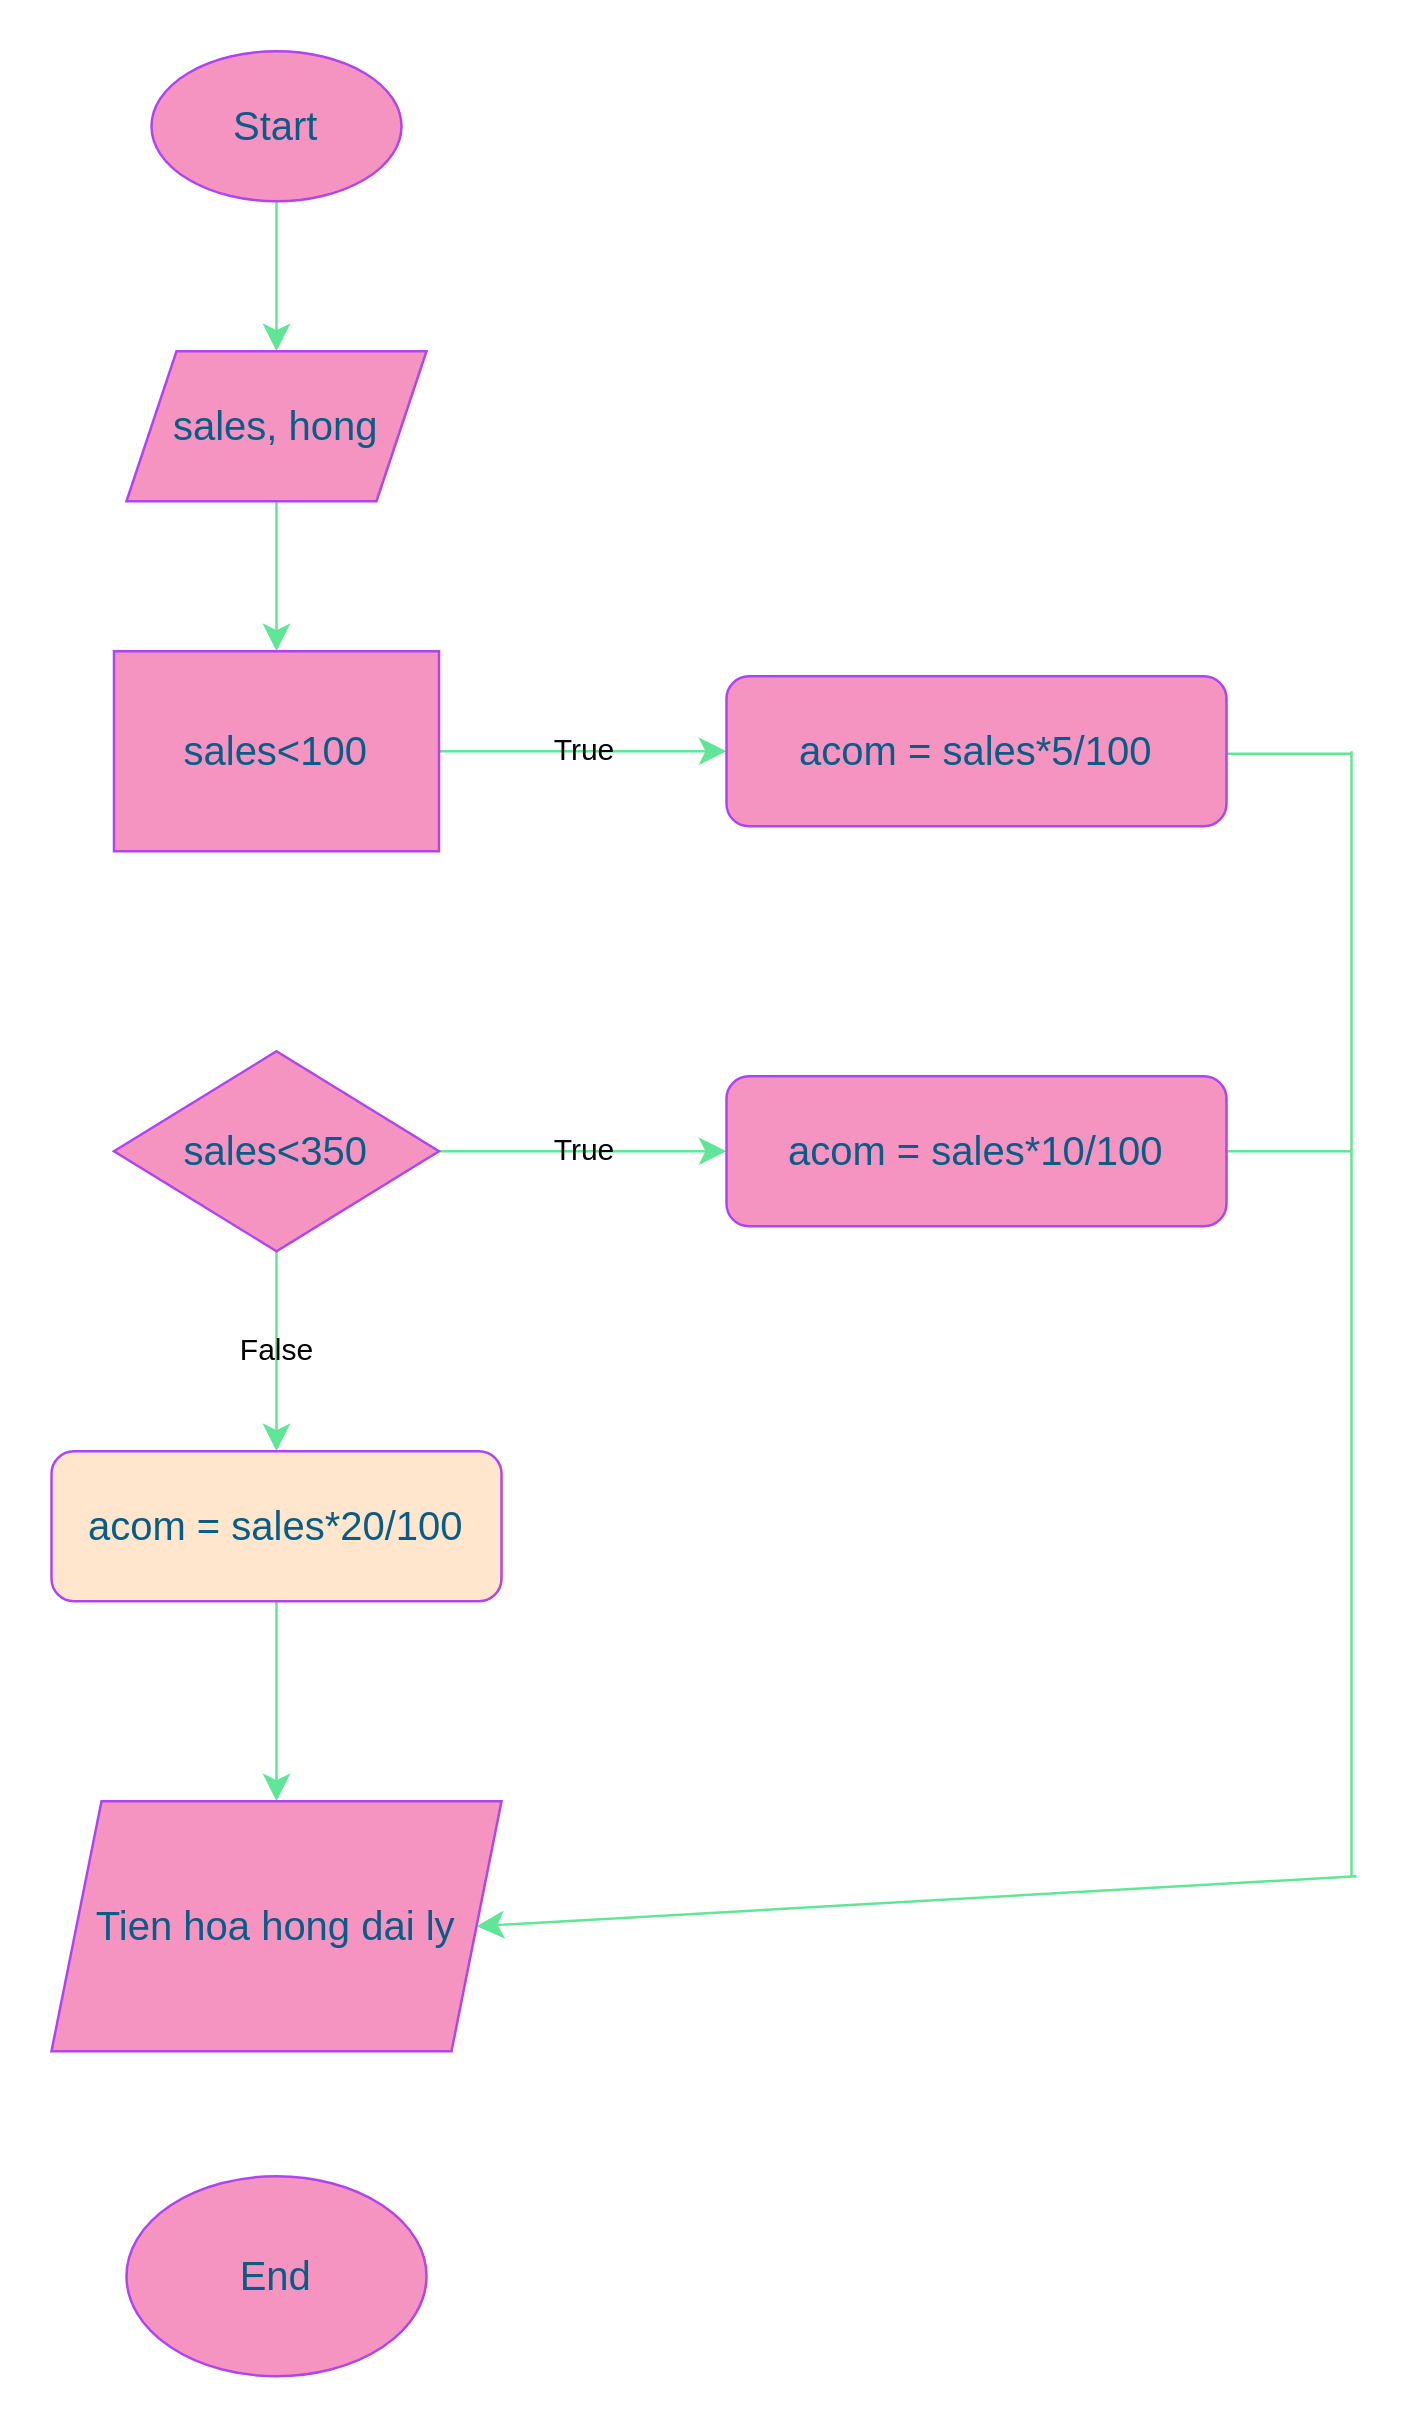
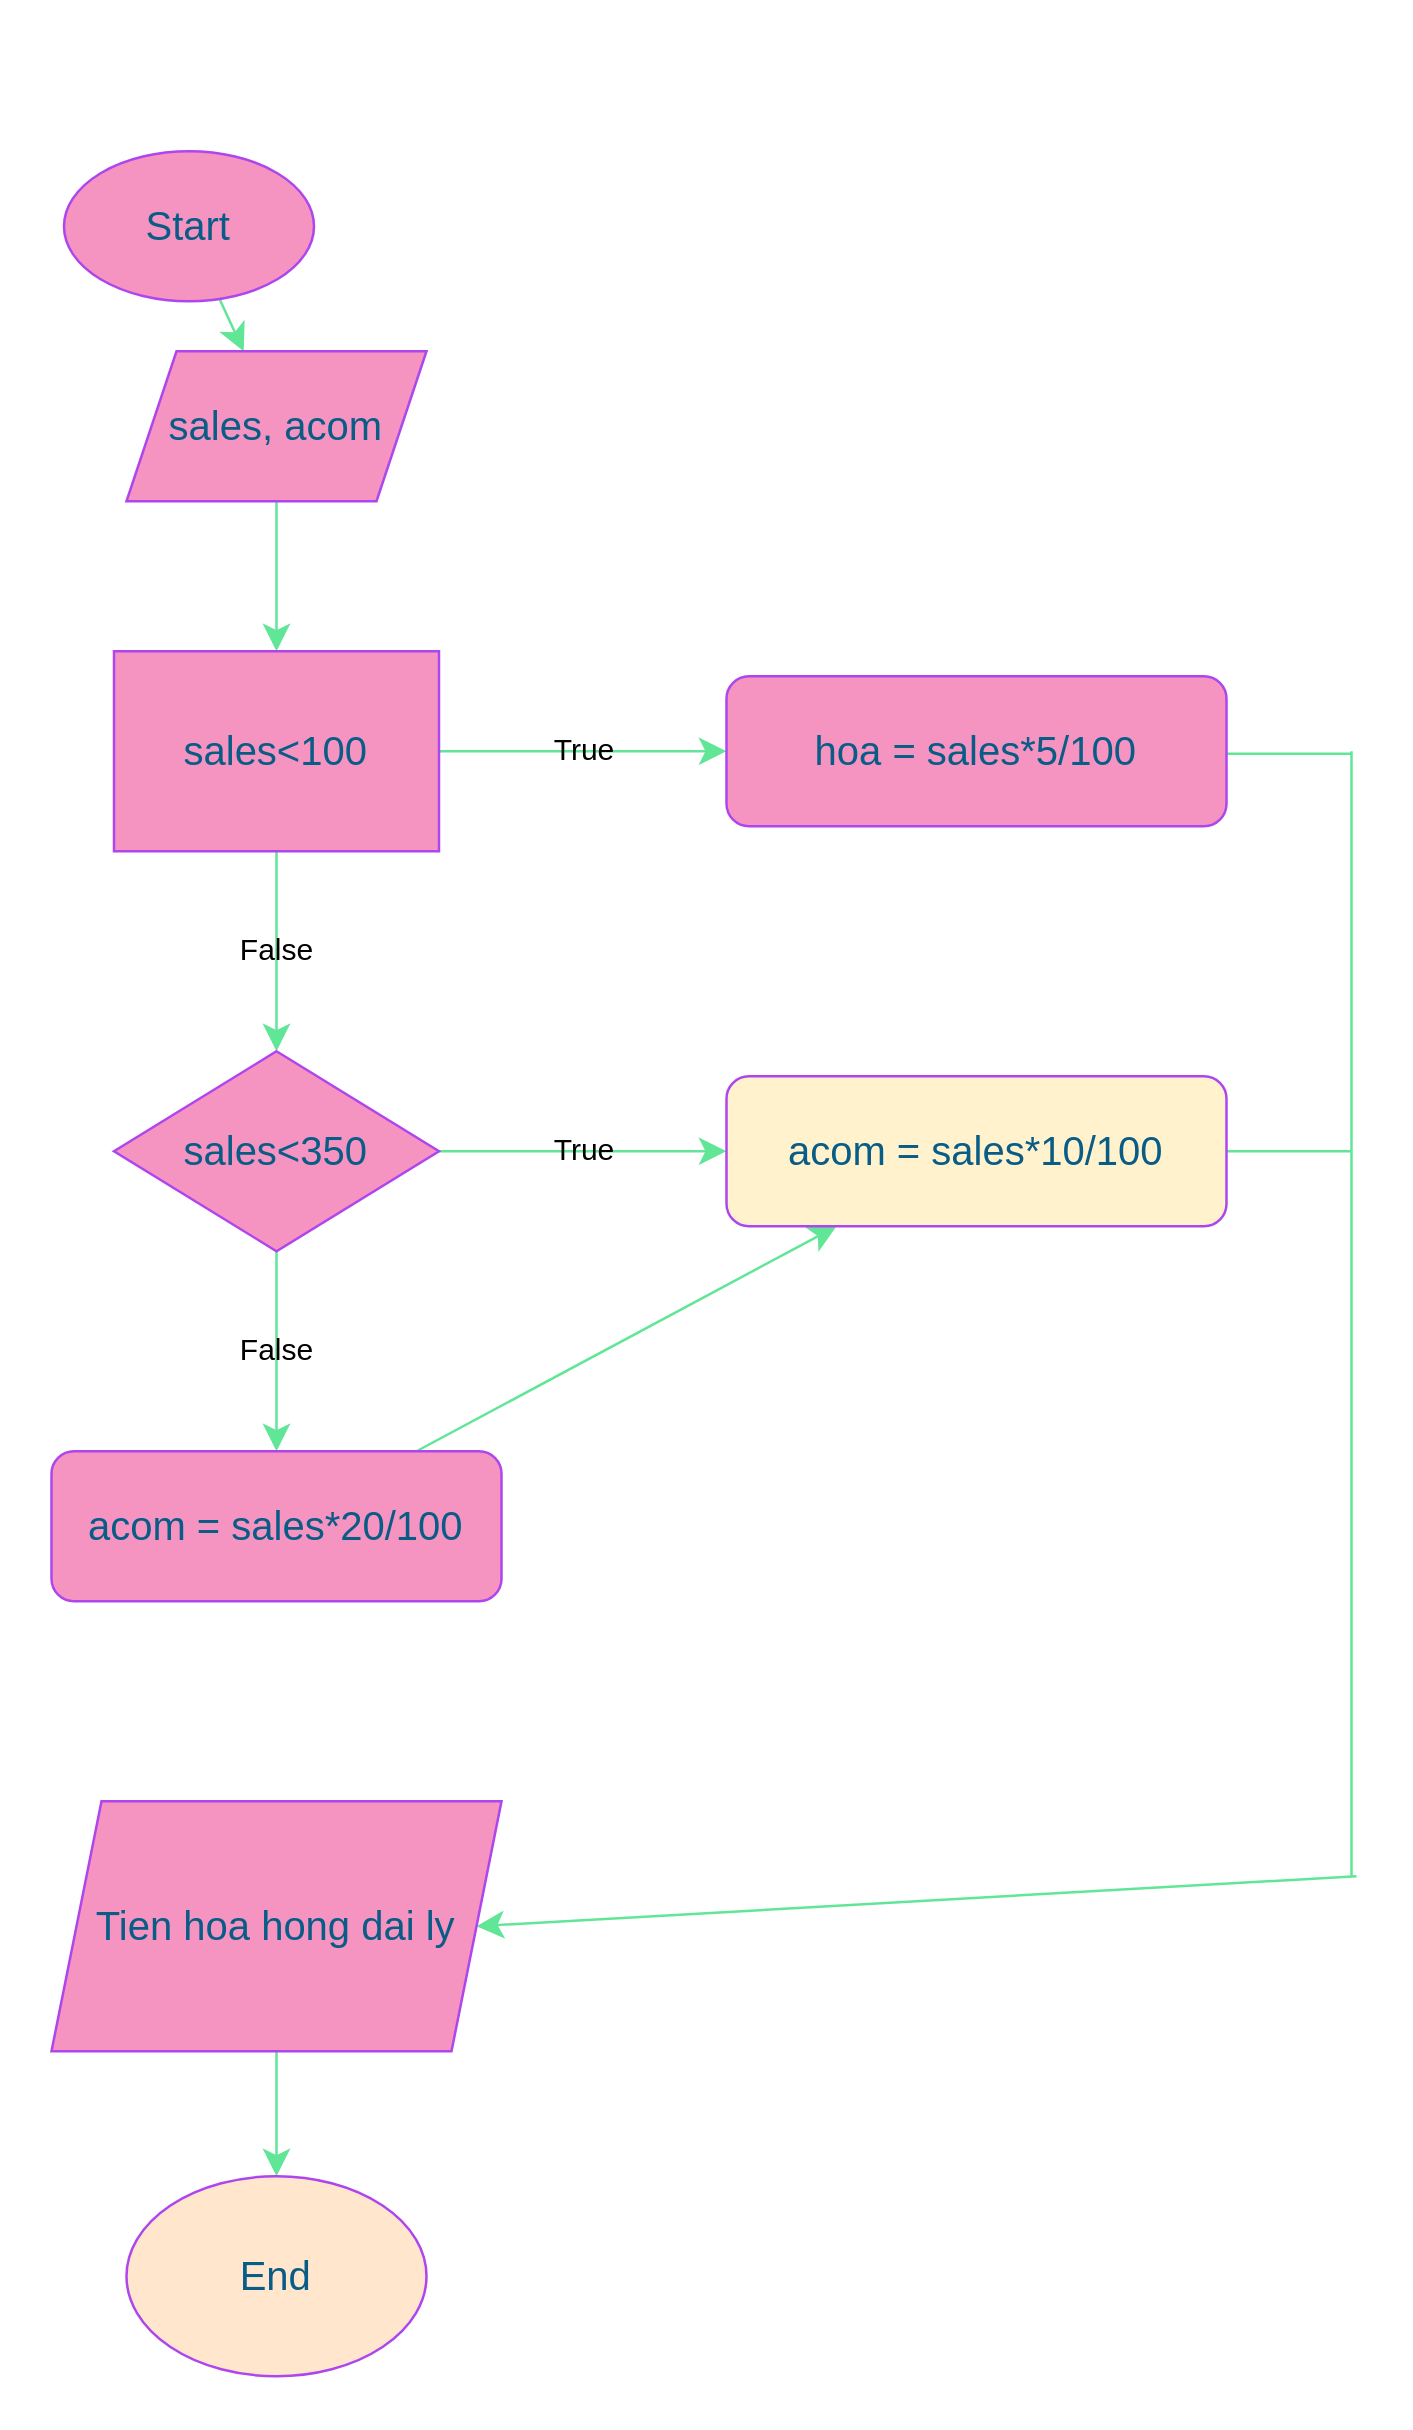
node "Start": moved (276, 126) -> (189, 226)
node "sales, hong": label "sales, hong" -> "sales, acom"
node "acom = sales*5/100": label "acom = sales*5/100" -> "hoa = sales*5/100"
edge "sales<100" -> "sales<350": added, label "False"
node "acom = sales*10/100": fillcolor #f694c1 -> #fff2cc
node "acom = sales*20/100": fillcolor #ffe6cc -> #f694c1
edge "acom = sales*20/100" -> "Tien hoa hong dai ly": now "acom = sales*20/100" -> "acom = sales*10/100"
edge "Tien hoa hong dai ly" -> "End": added
node "End": fillcolor #f694c1 -> #ffe6cc
